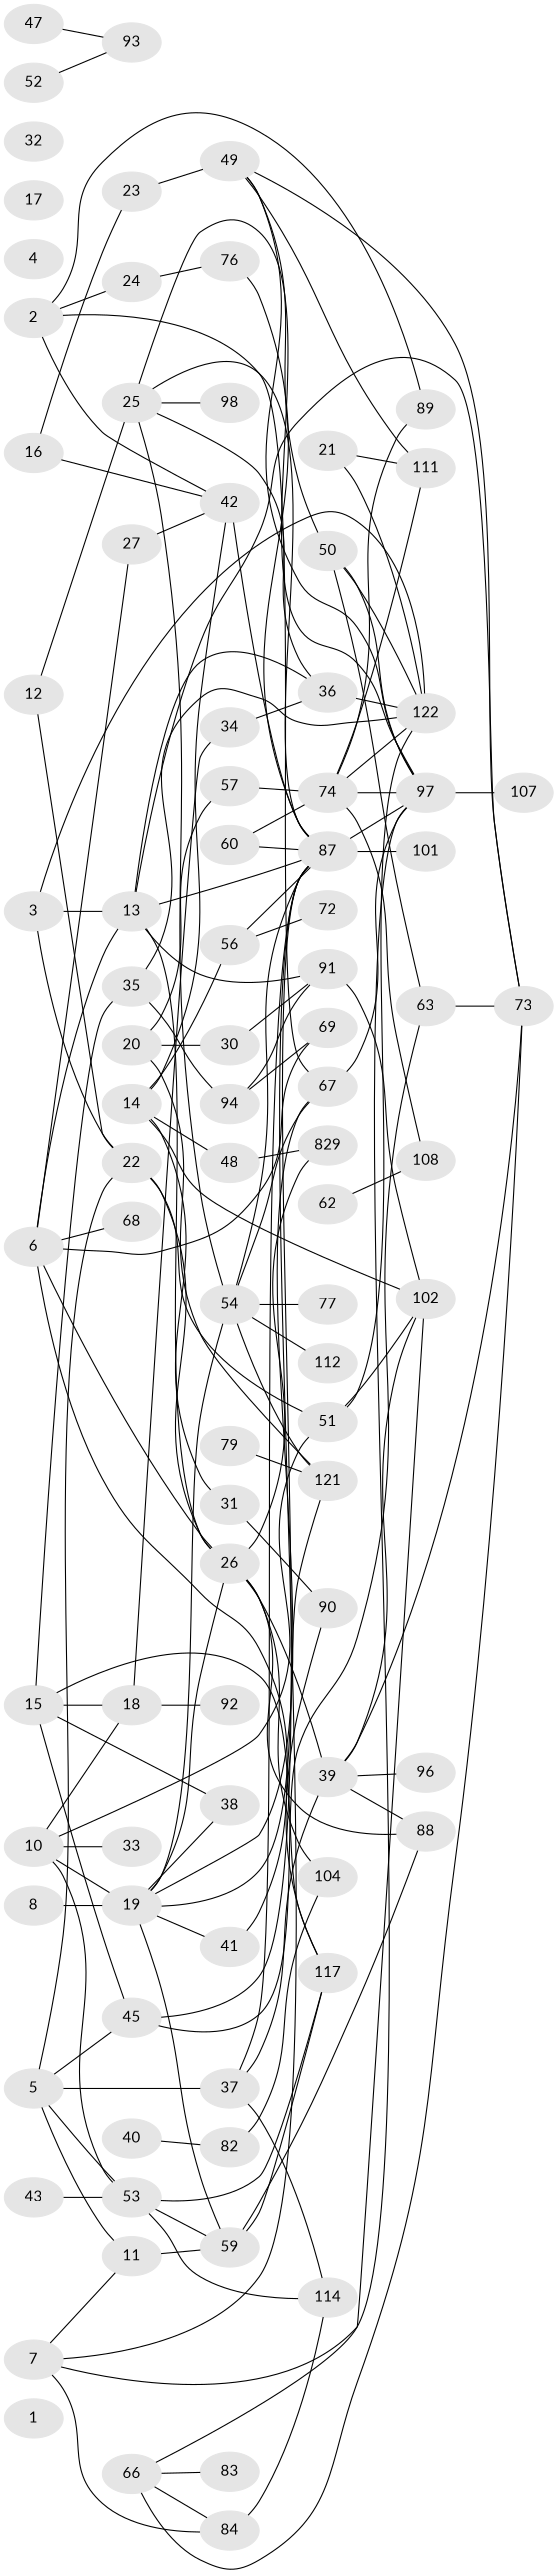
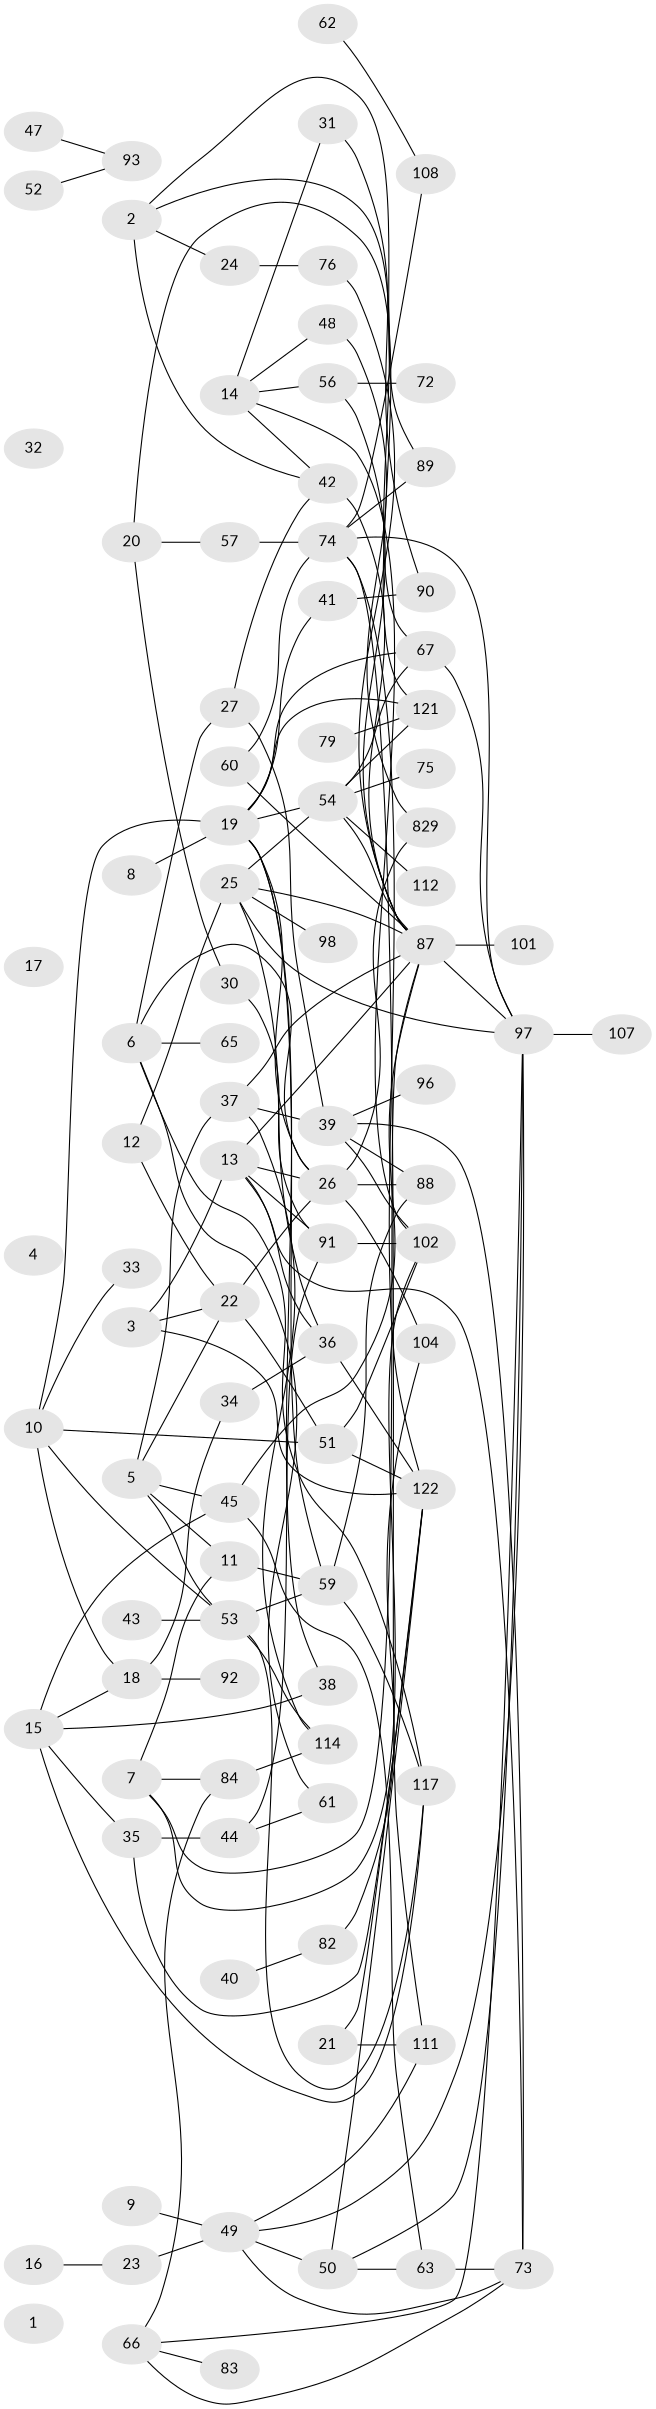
edge "16" -- "42": removed
node "69": label "69" -> "61"
edge "13" -- "6": removed
node "94": label "94" -> "44"
node "68": label "68" -> "65"
node "77": label "77" -> "75"
edge "26" -- "39": now "27" -- "39"
node "9": added
